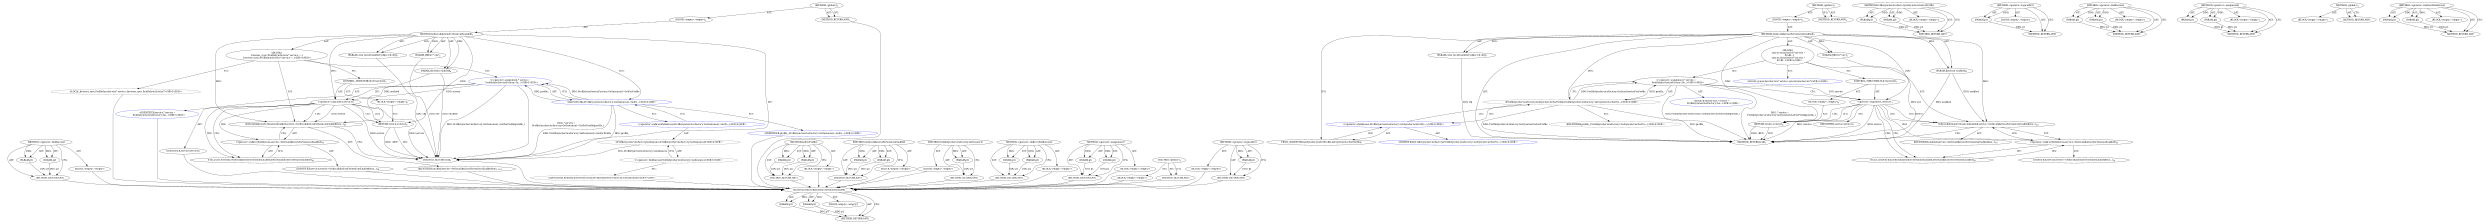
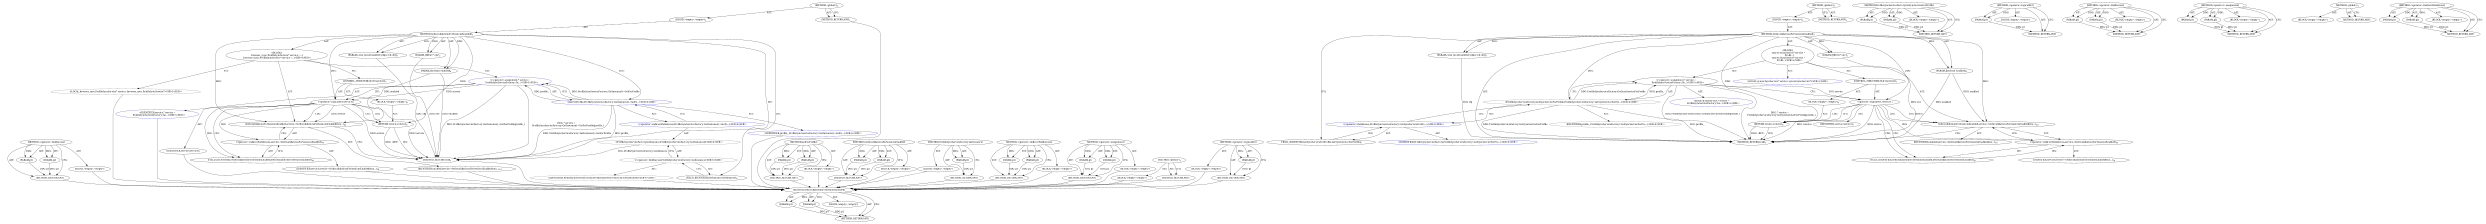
node "(FIELD_IDENTIFIER,GetInstance,GetInstance)": added
